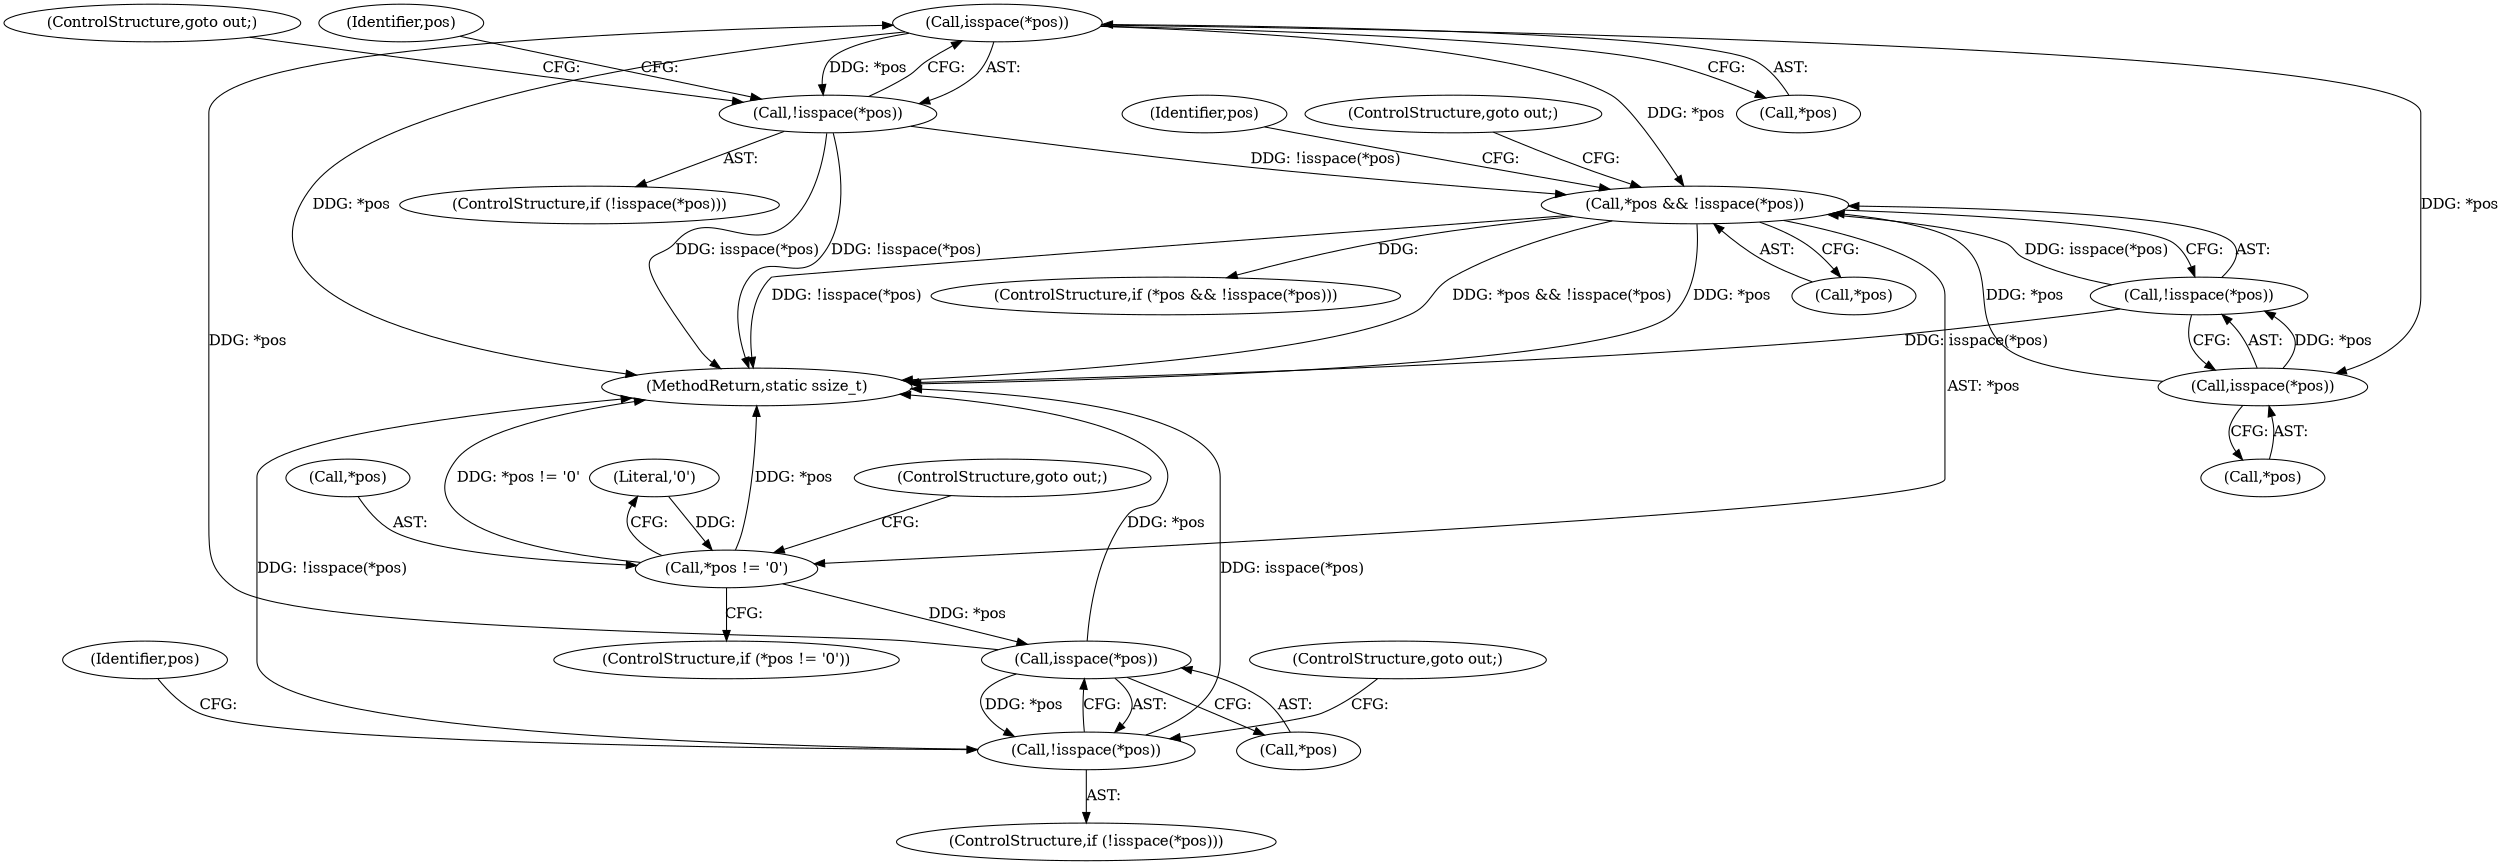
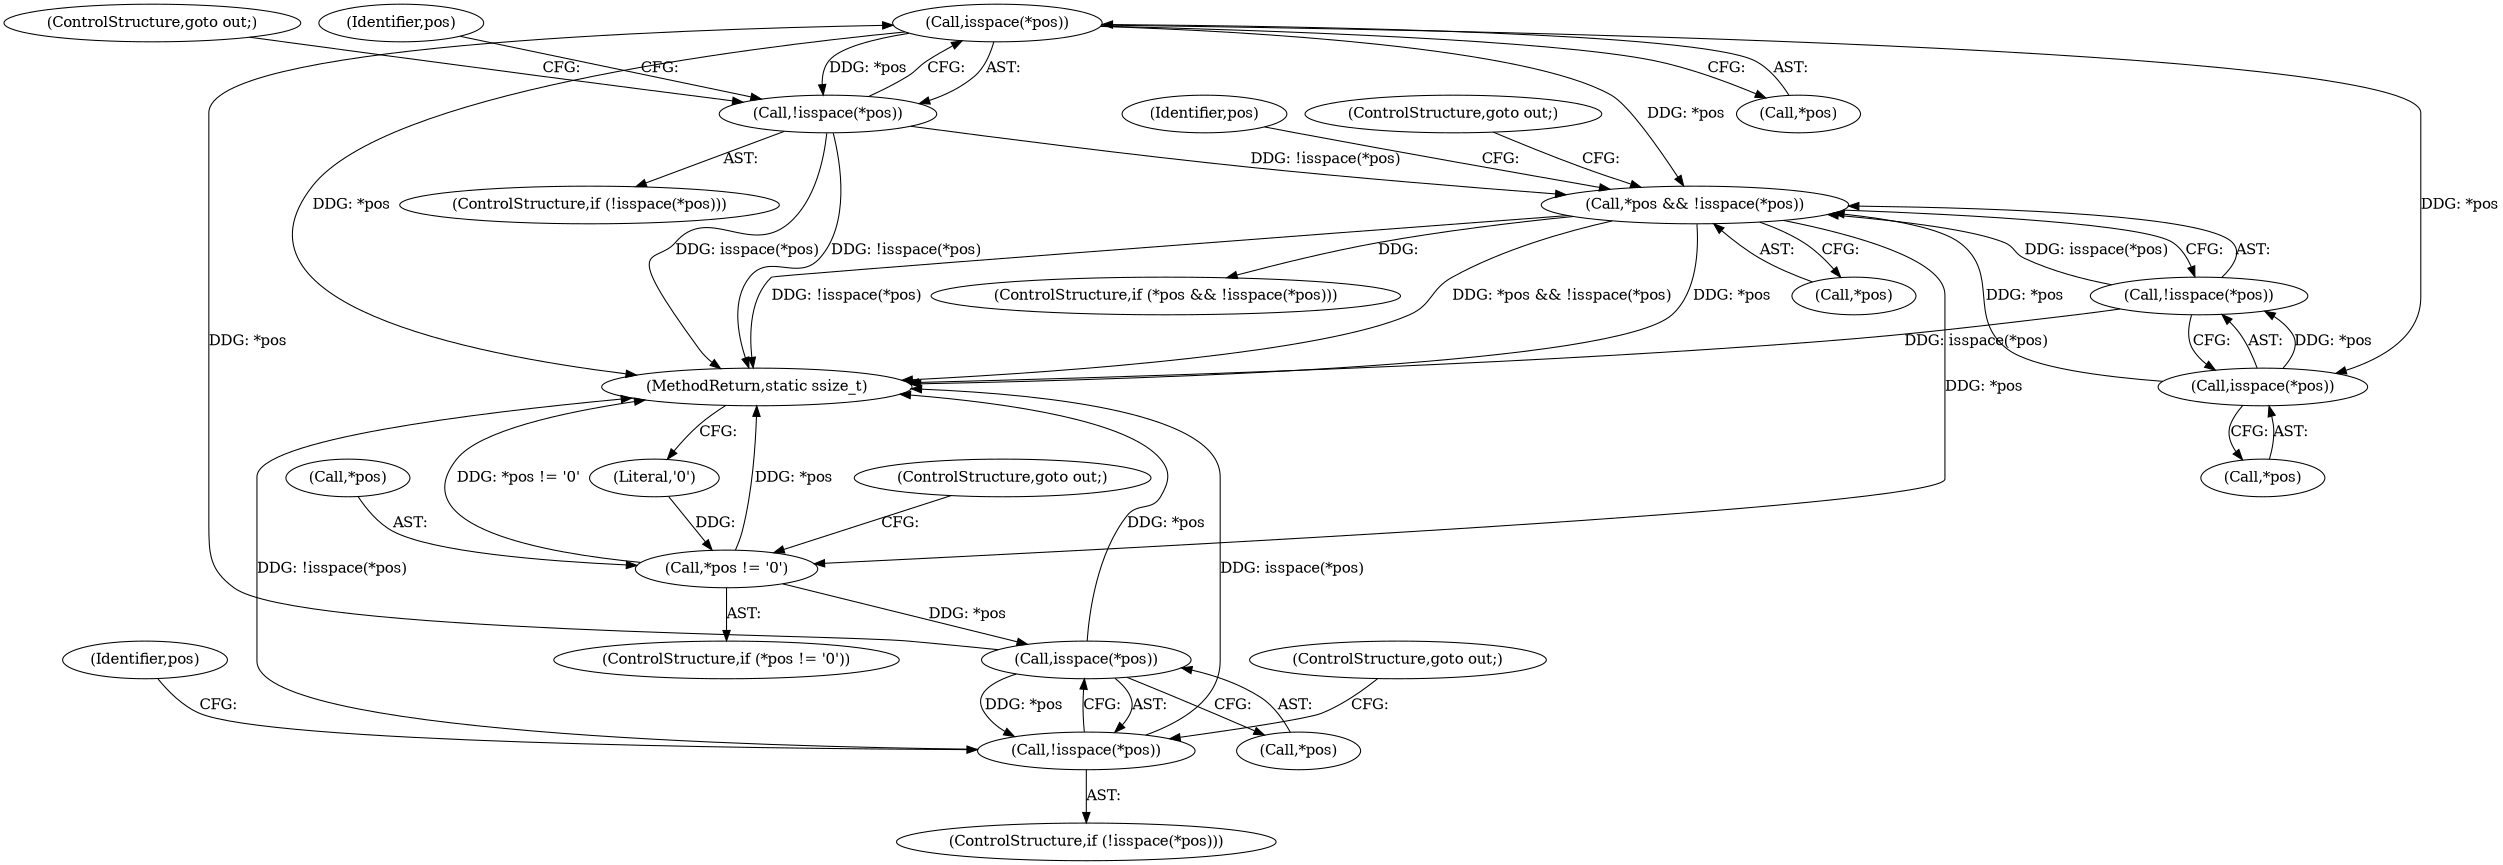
edge "(Call,*pos && !isspace(*pos))" -> "(Call,*pos != '0')": label "AST: *pos" -> "DDG: *pos"
edge "(Call,*pos != '0')" -> "(Literal,'0')": now "(MethodReturn,static ssize_t)" -> "(Literal,'0')"
edge "(Call,*pos != '0')" -> "(ControlStructure,if (*pos != '0'))": label "CFG: " -> "AST: "
